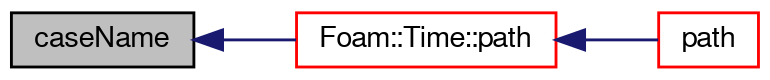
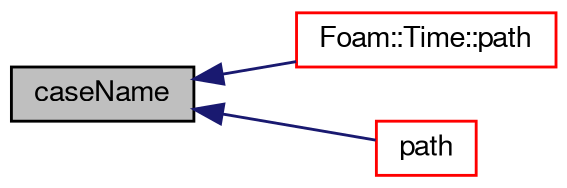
edge "path" -> "Foam::Time::path": now "path" -> "caseName"
